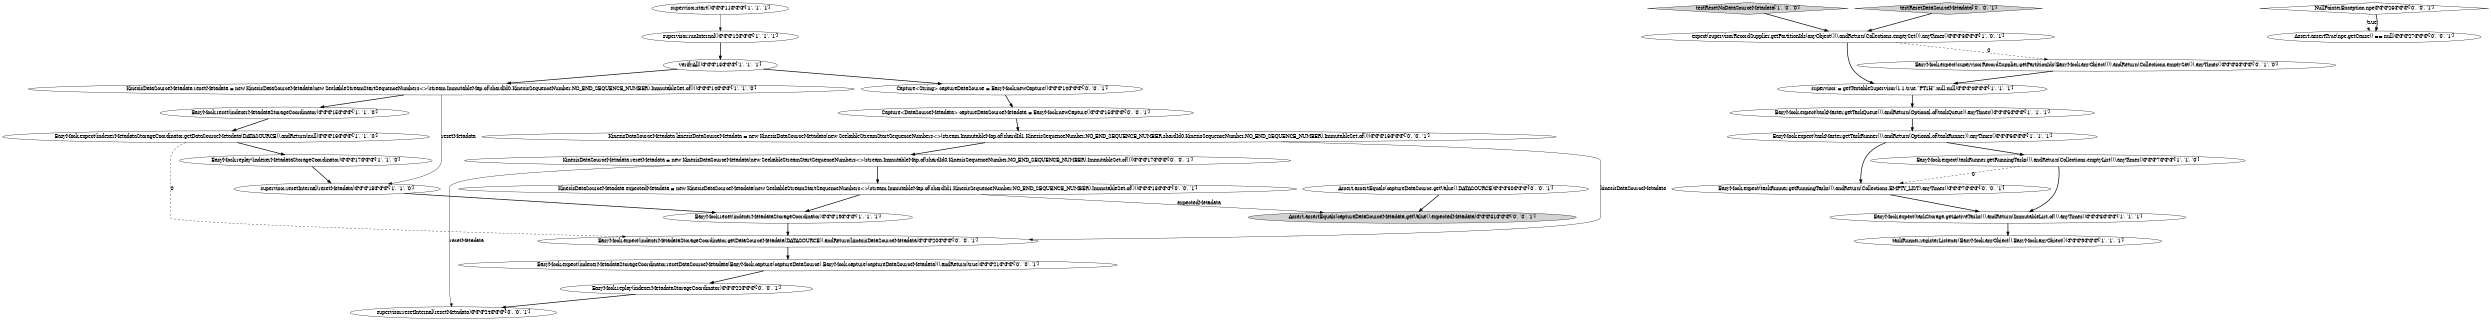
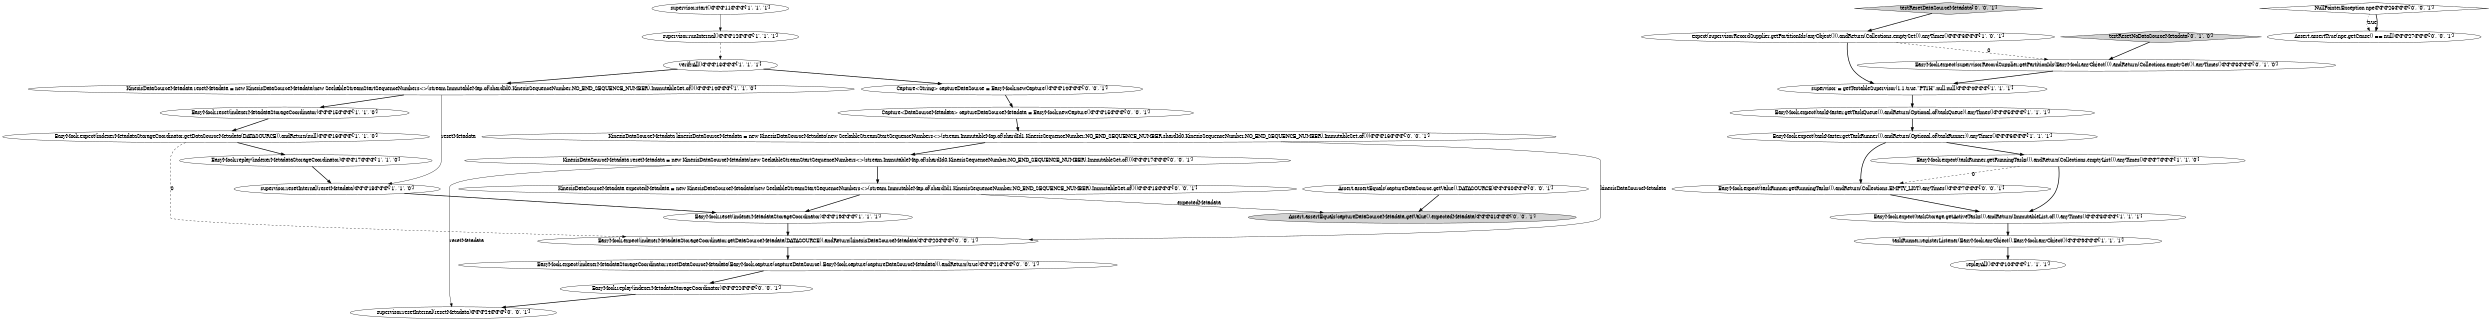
node "testResetNoDataSourceMetadata['1', '0', '0']": removed
node "testResetNoDataSourceMetadata['0', '1', '0']": added
edge "supervisor.runInternal()@@@12@@@['1', '1', '1']" -> "verifyAll()@@@13@@@['1', '1', '1']": style bold -> dashed
node "replayAll()@@@10@@@['1', '1', '1']": added
